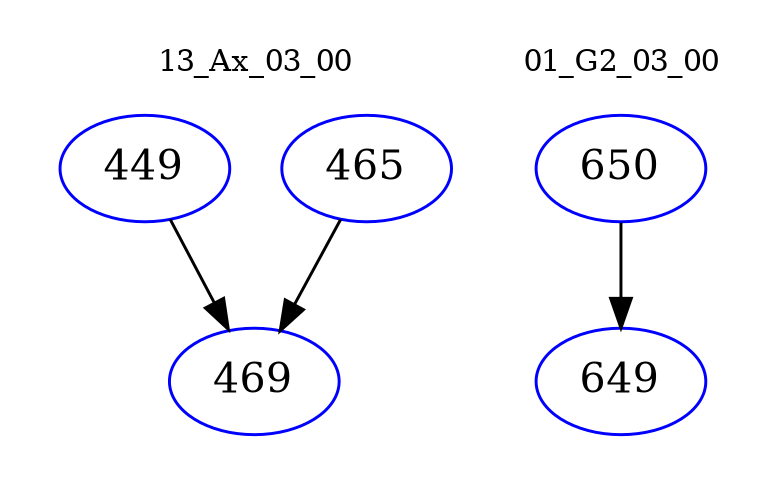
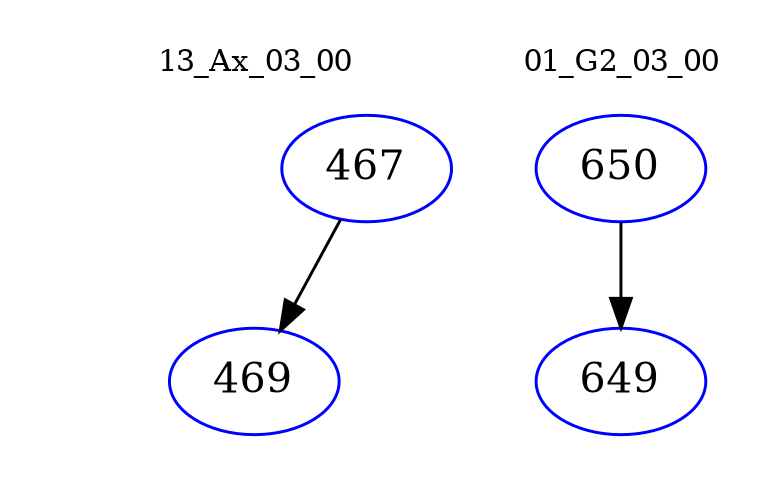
node "449": removed
node "465": label "465" -> "467"
